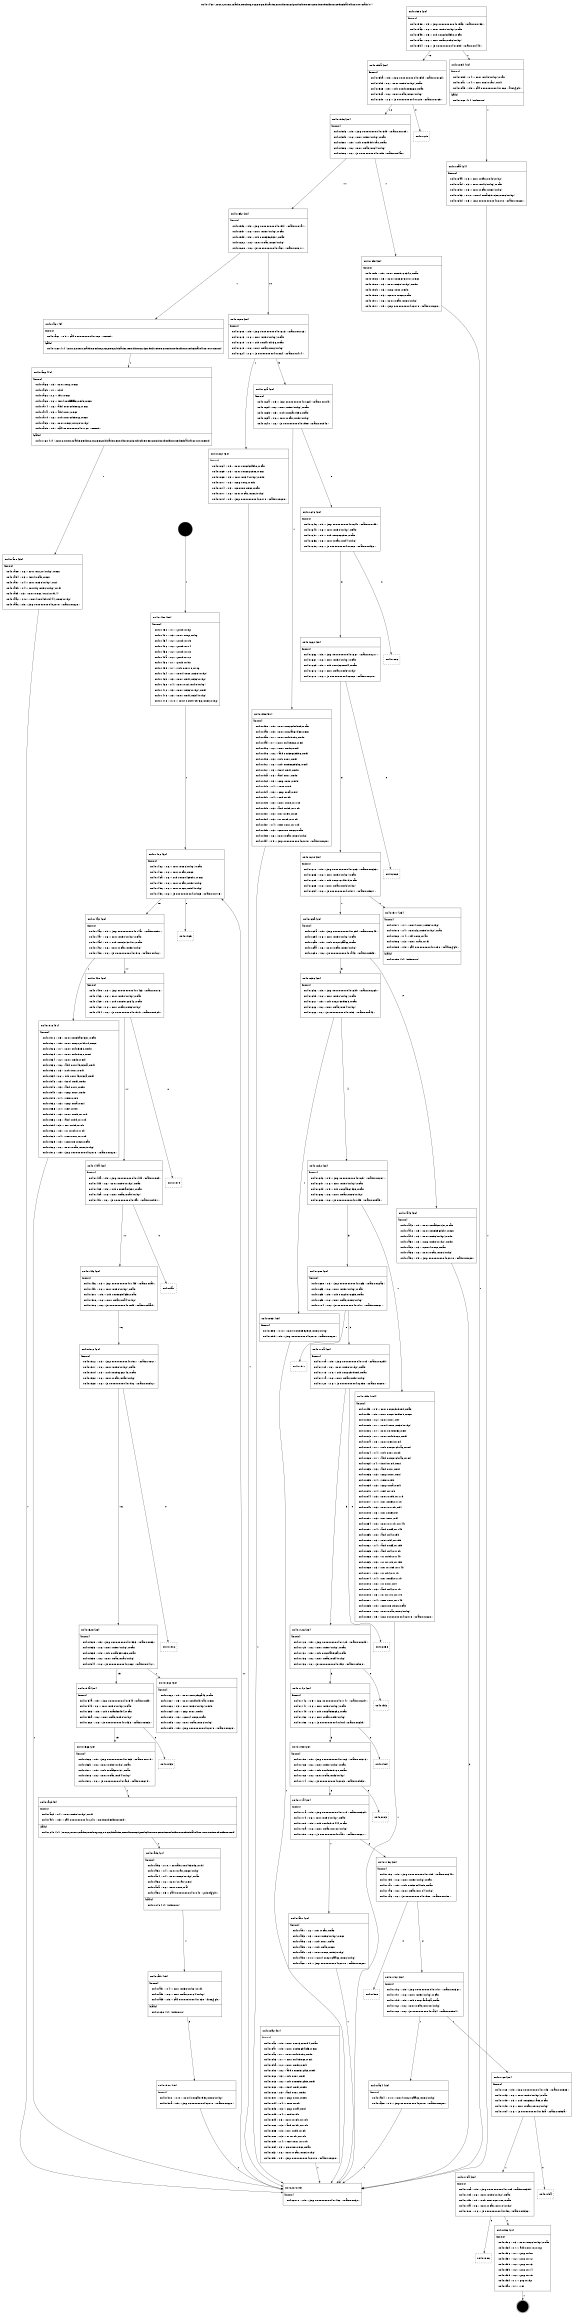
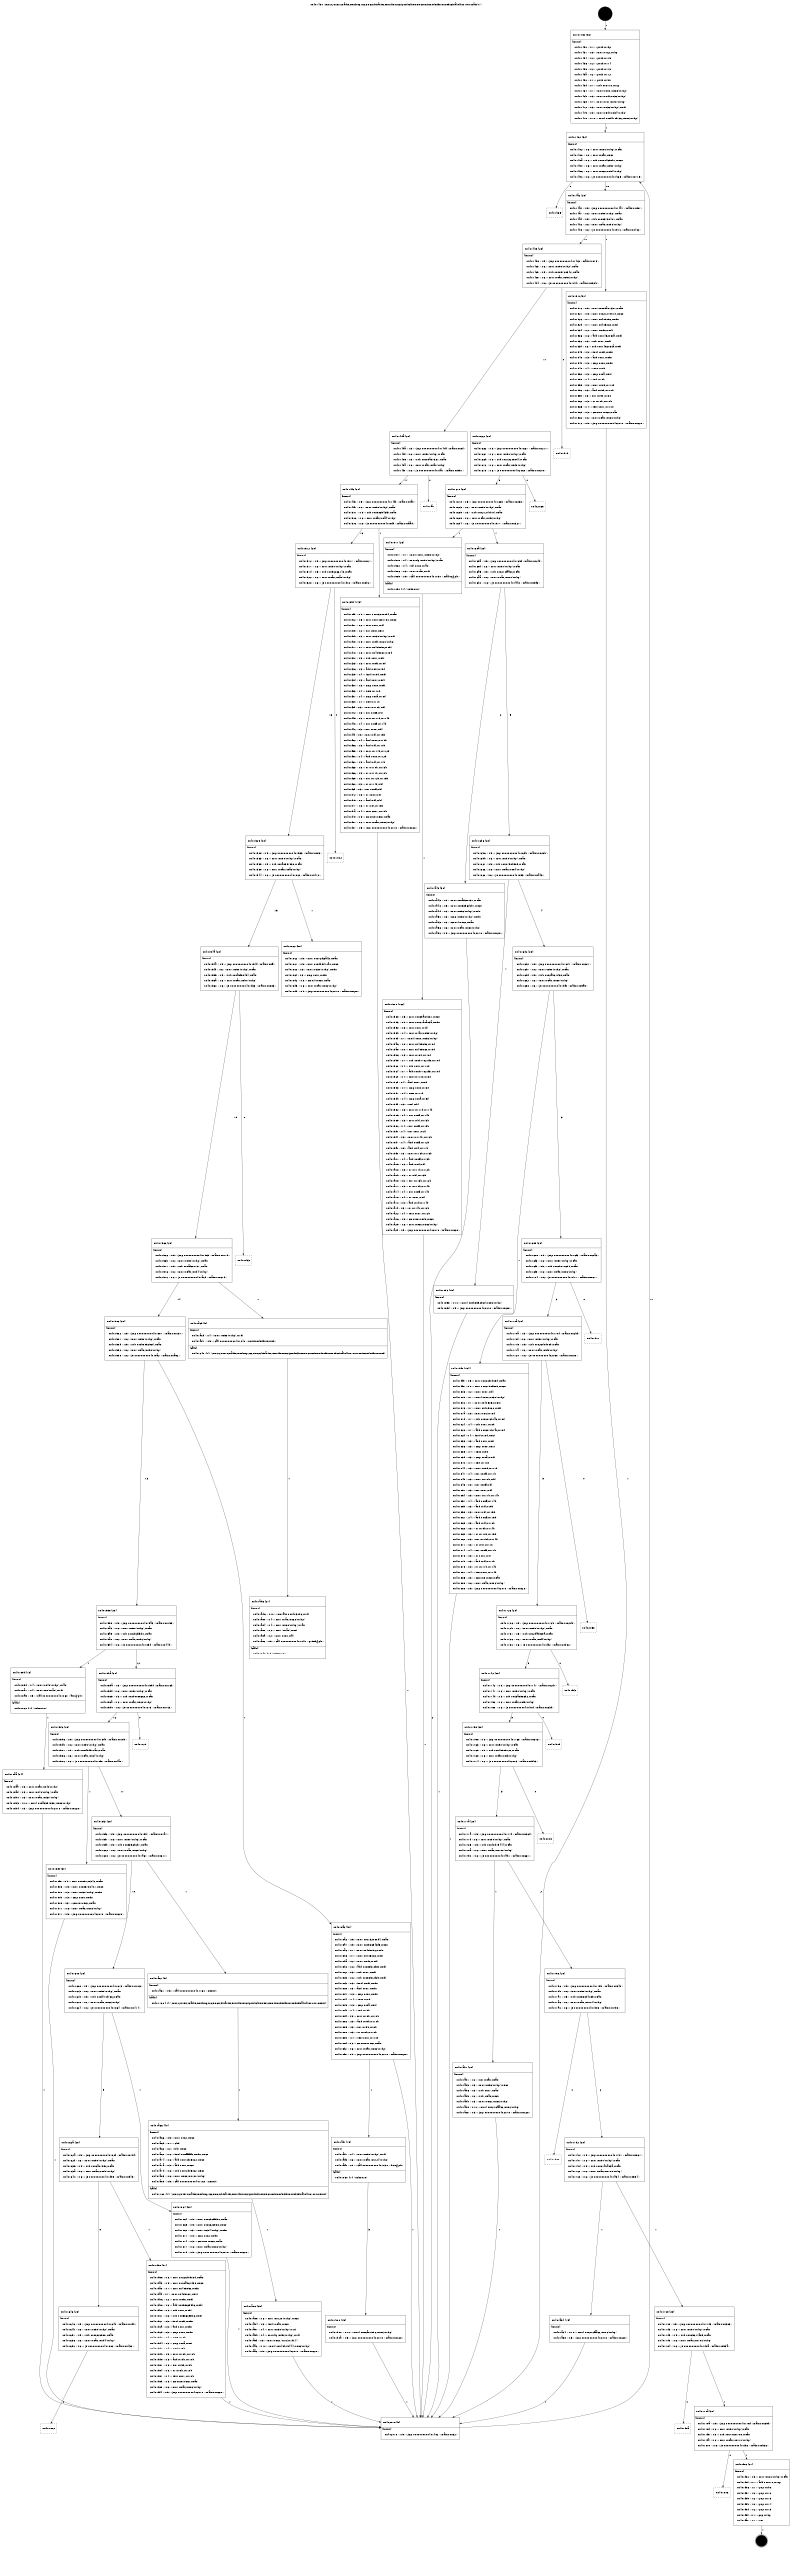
edge "0x401646 [28]" -> "0x401662 [28]": removed, label "8"
node "0x401efd [143]": added
node "0x40198e [166]": added
node "0x401582 [28]": added
edge "0x401ad6 [27]" -> "0x401af1 [15]": now "0x401ea2 [91]" -> "0x401af1 [15]"
